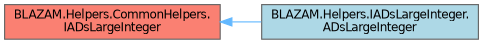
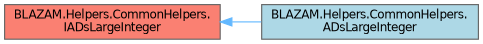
node "BLAZAM.Helpers.IADsLargeInteger. ADsLargeInteger": label "BLAZAM.Helpers.IADsLargeInteger. ADsLargeInteger" -> "BLAZAM.Helpers.CommonHelpers. ADsLargeInteger"
